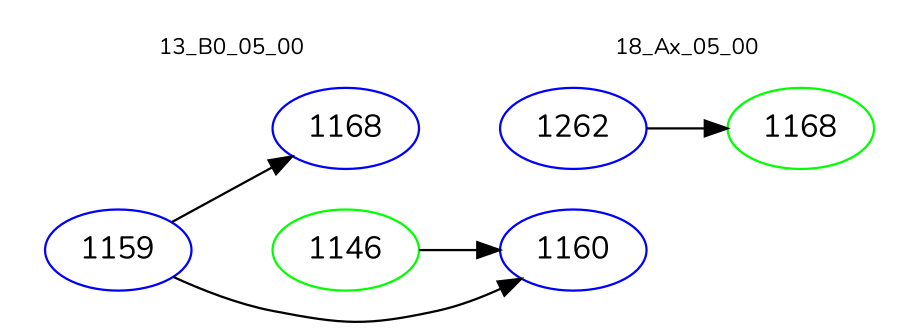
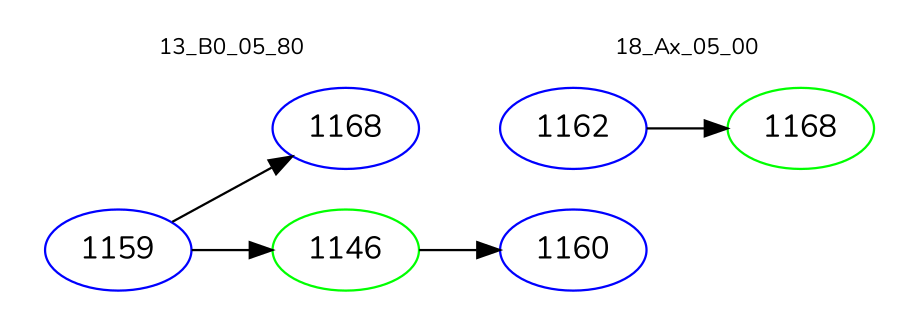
cluster "13_B0_05_00": label "13_B0_05_00" -> "13_B0_05_80"
node "1262": label "1262" -> "1162"
edge "1159" -> "1160": now "1159" -> "1146"
